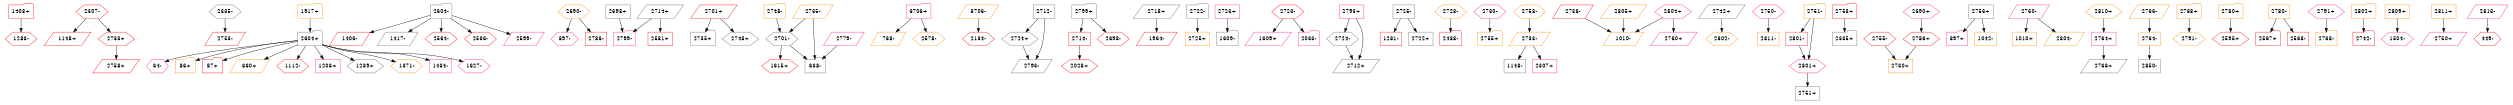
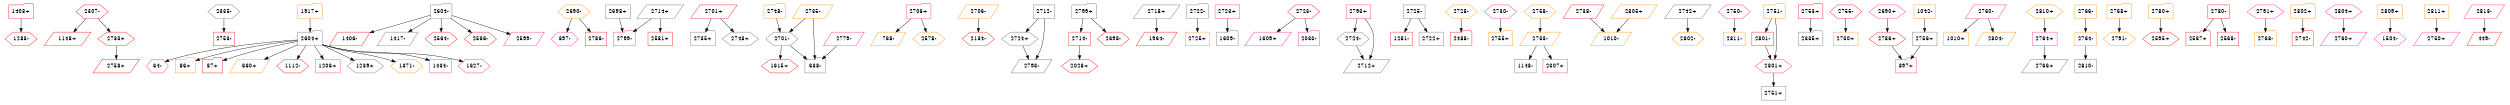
node "6706+": label "6706+" -> "2706+"
node "8706-": label "8706-" -> "2706-"
node "2766-": shape parallelogram -> box
node "2780-": color darkorange -> red
edge "2756+" -> "1042-": reversed
edge "2804+" -> "1010-": removed
node "2753-": shape parallelogram -> box
node "449-": shape hexagon -> parallelogram
edge "2786+" -> "2730+": now "2786+" -> "897+"
node "2850-": label "2850-" -> "2810-"
